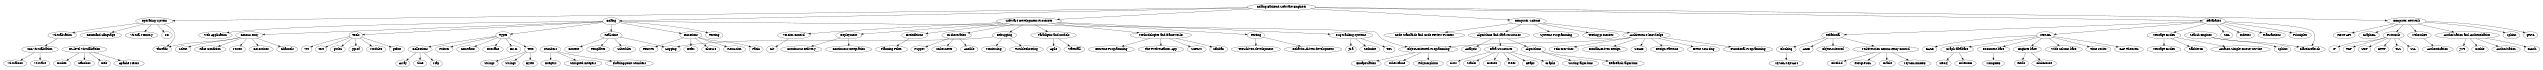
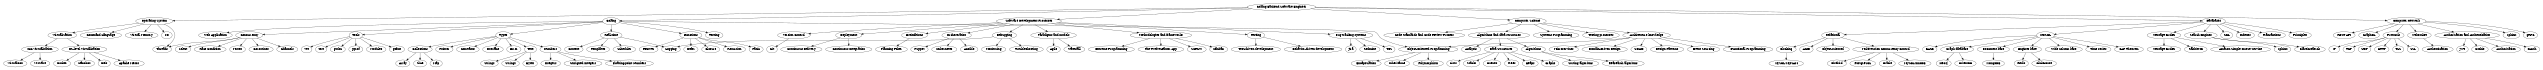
edge "Databases" -> "Elasticseaerch": now "Databases" -> "Search Engines"
edge "Virtualization" -> "OS-level Virtualisation": added
edge "Types" -> "Numbers": added
